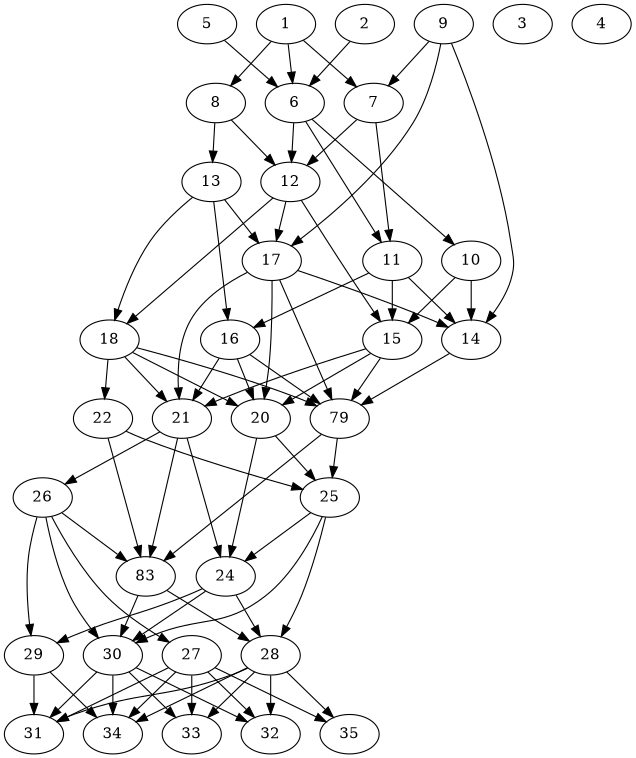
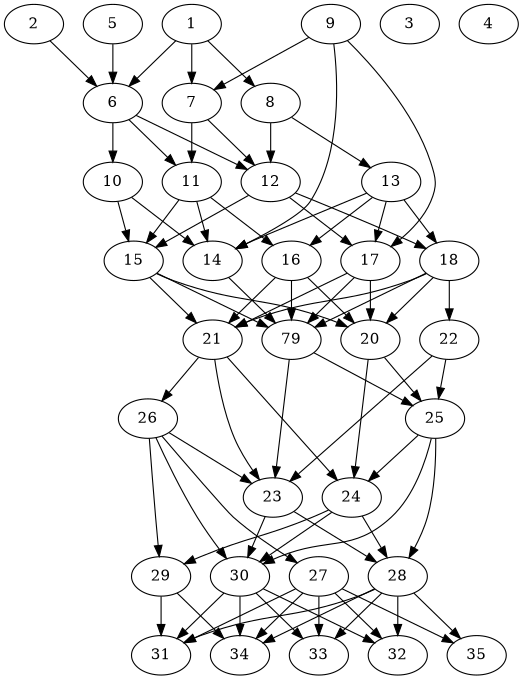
edge "17" -> "14": now "13" -> "14"
node "83": label "83" -> "23"
